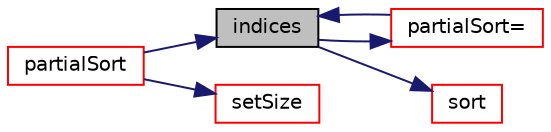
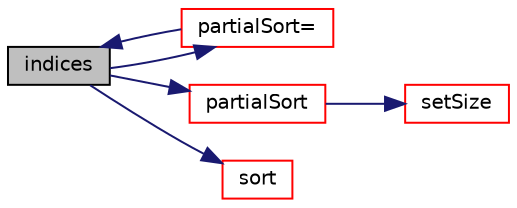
edge "partialSort" -> "indices": reversed
